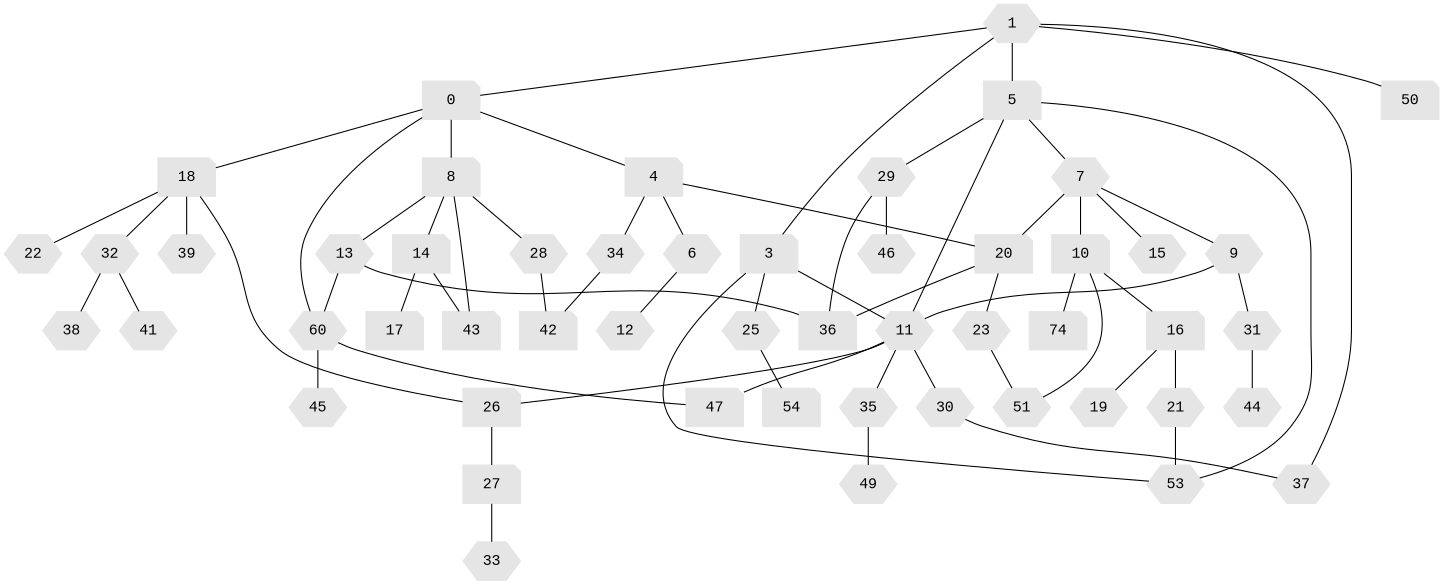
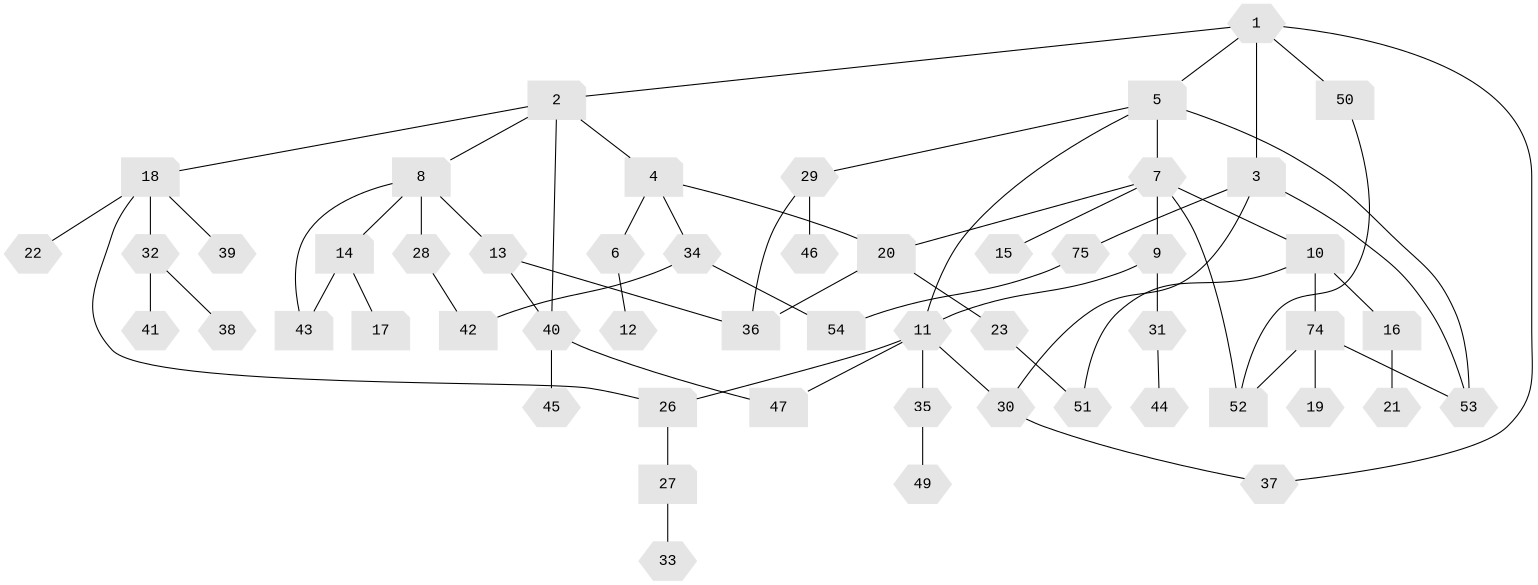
node "0": label "0" -> "2"
edge "34" -- "54": added
edge "3" -- "11": now "3" -- "30"
node "60": label "60" -> "40"
node "25": label "25" -> "75"
edge "16" -- "19": now "74" -- "19"
node "52": added
edge "21" -- "53": now "74" -- "53"
